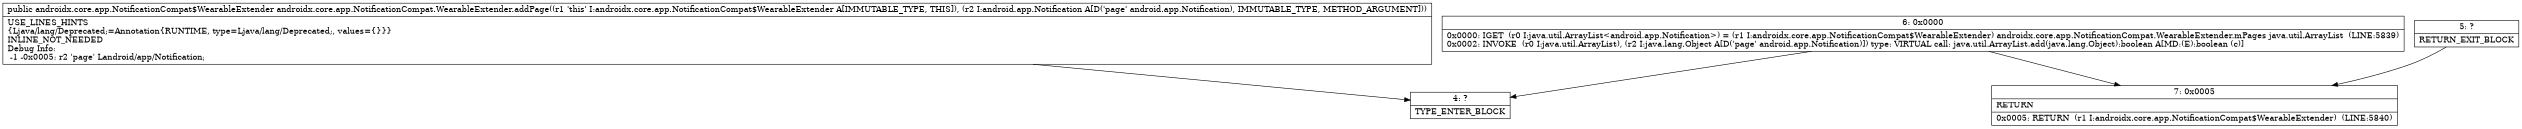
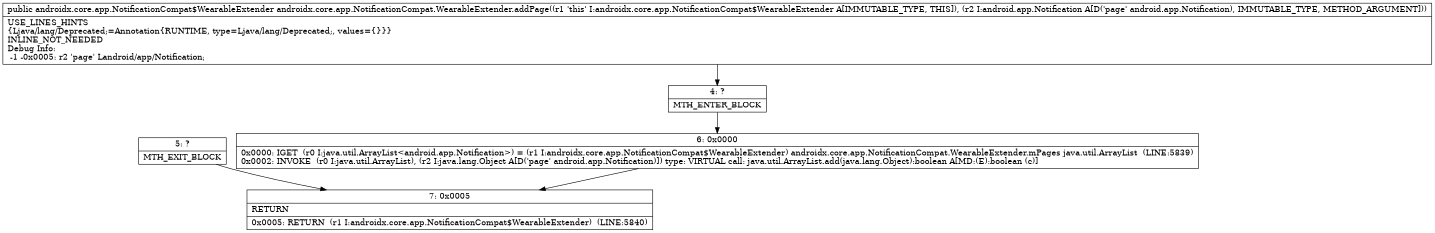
node "5: ?": text "RETURN_EXIT_BLOCK" -> "MTH_EXIT_BLOCK"
edge "6: 0x0000" -> "4: ?": reversed
node "4: ?": text "TYPE_ENTER_BLOCK" -> "MTH_ENTER_BLOCK"
